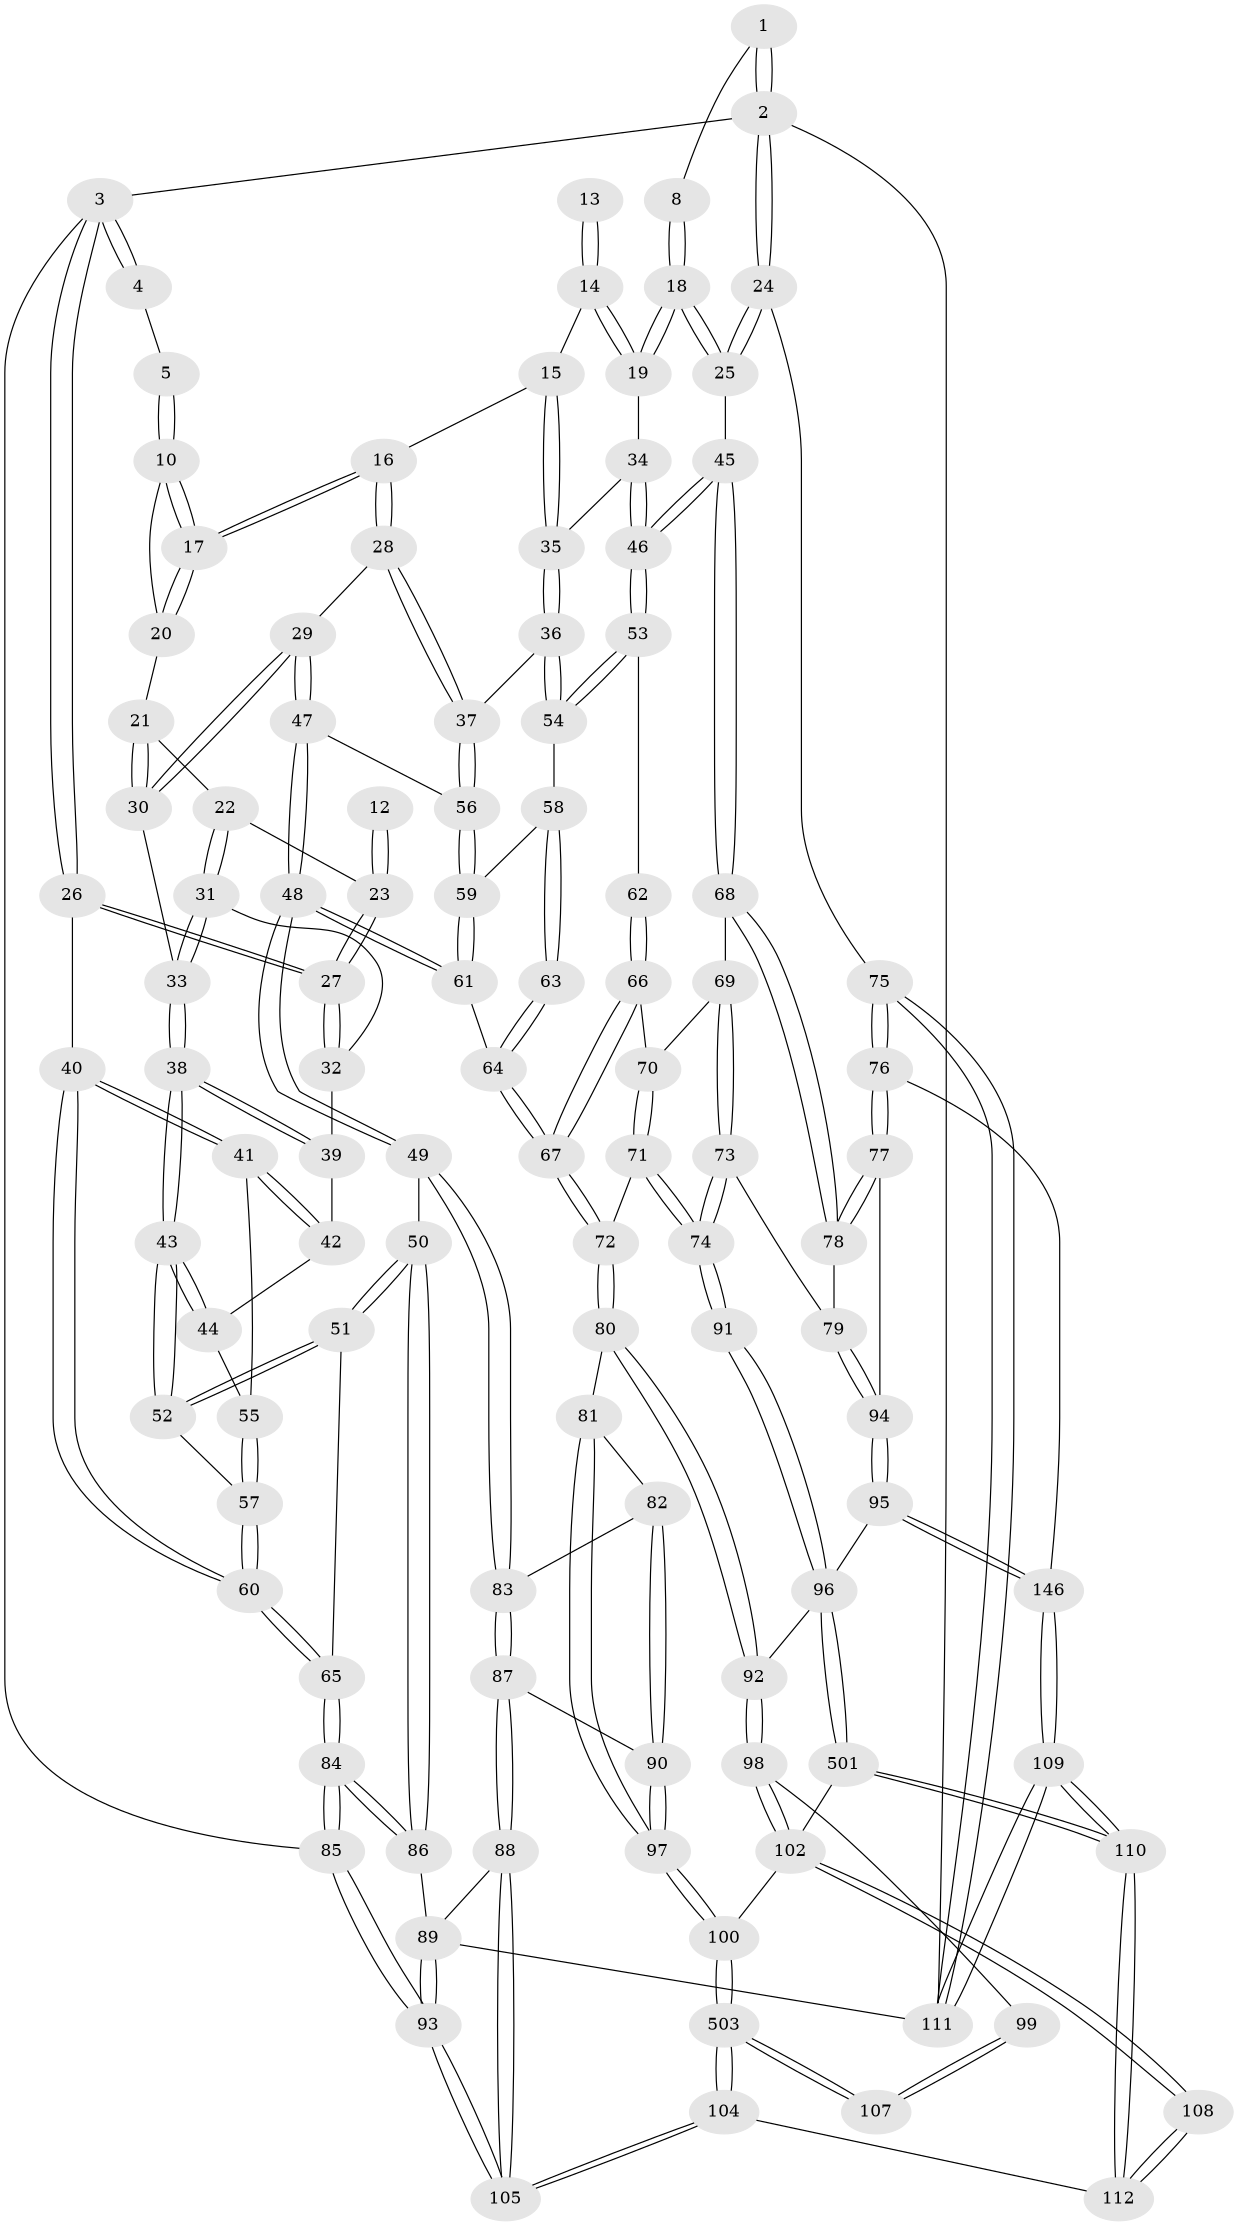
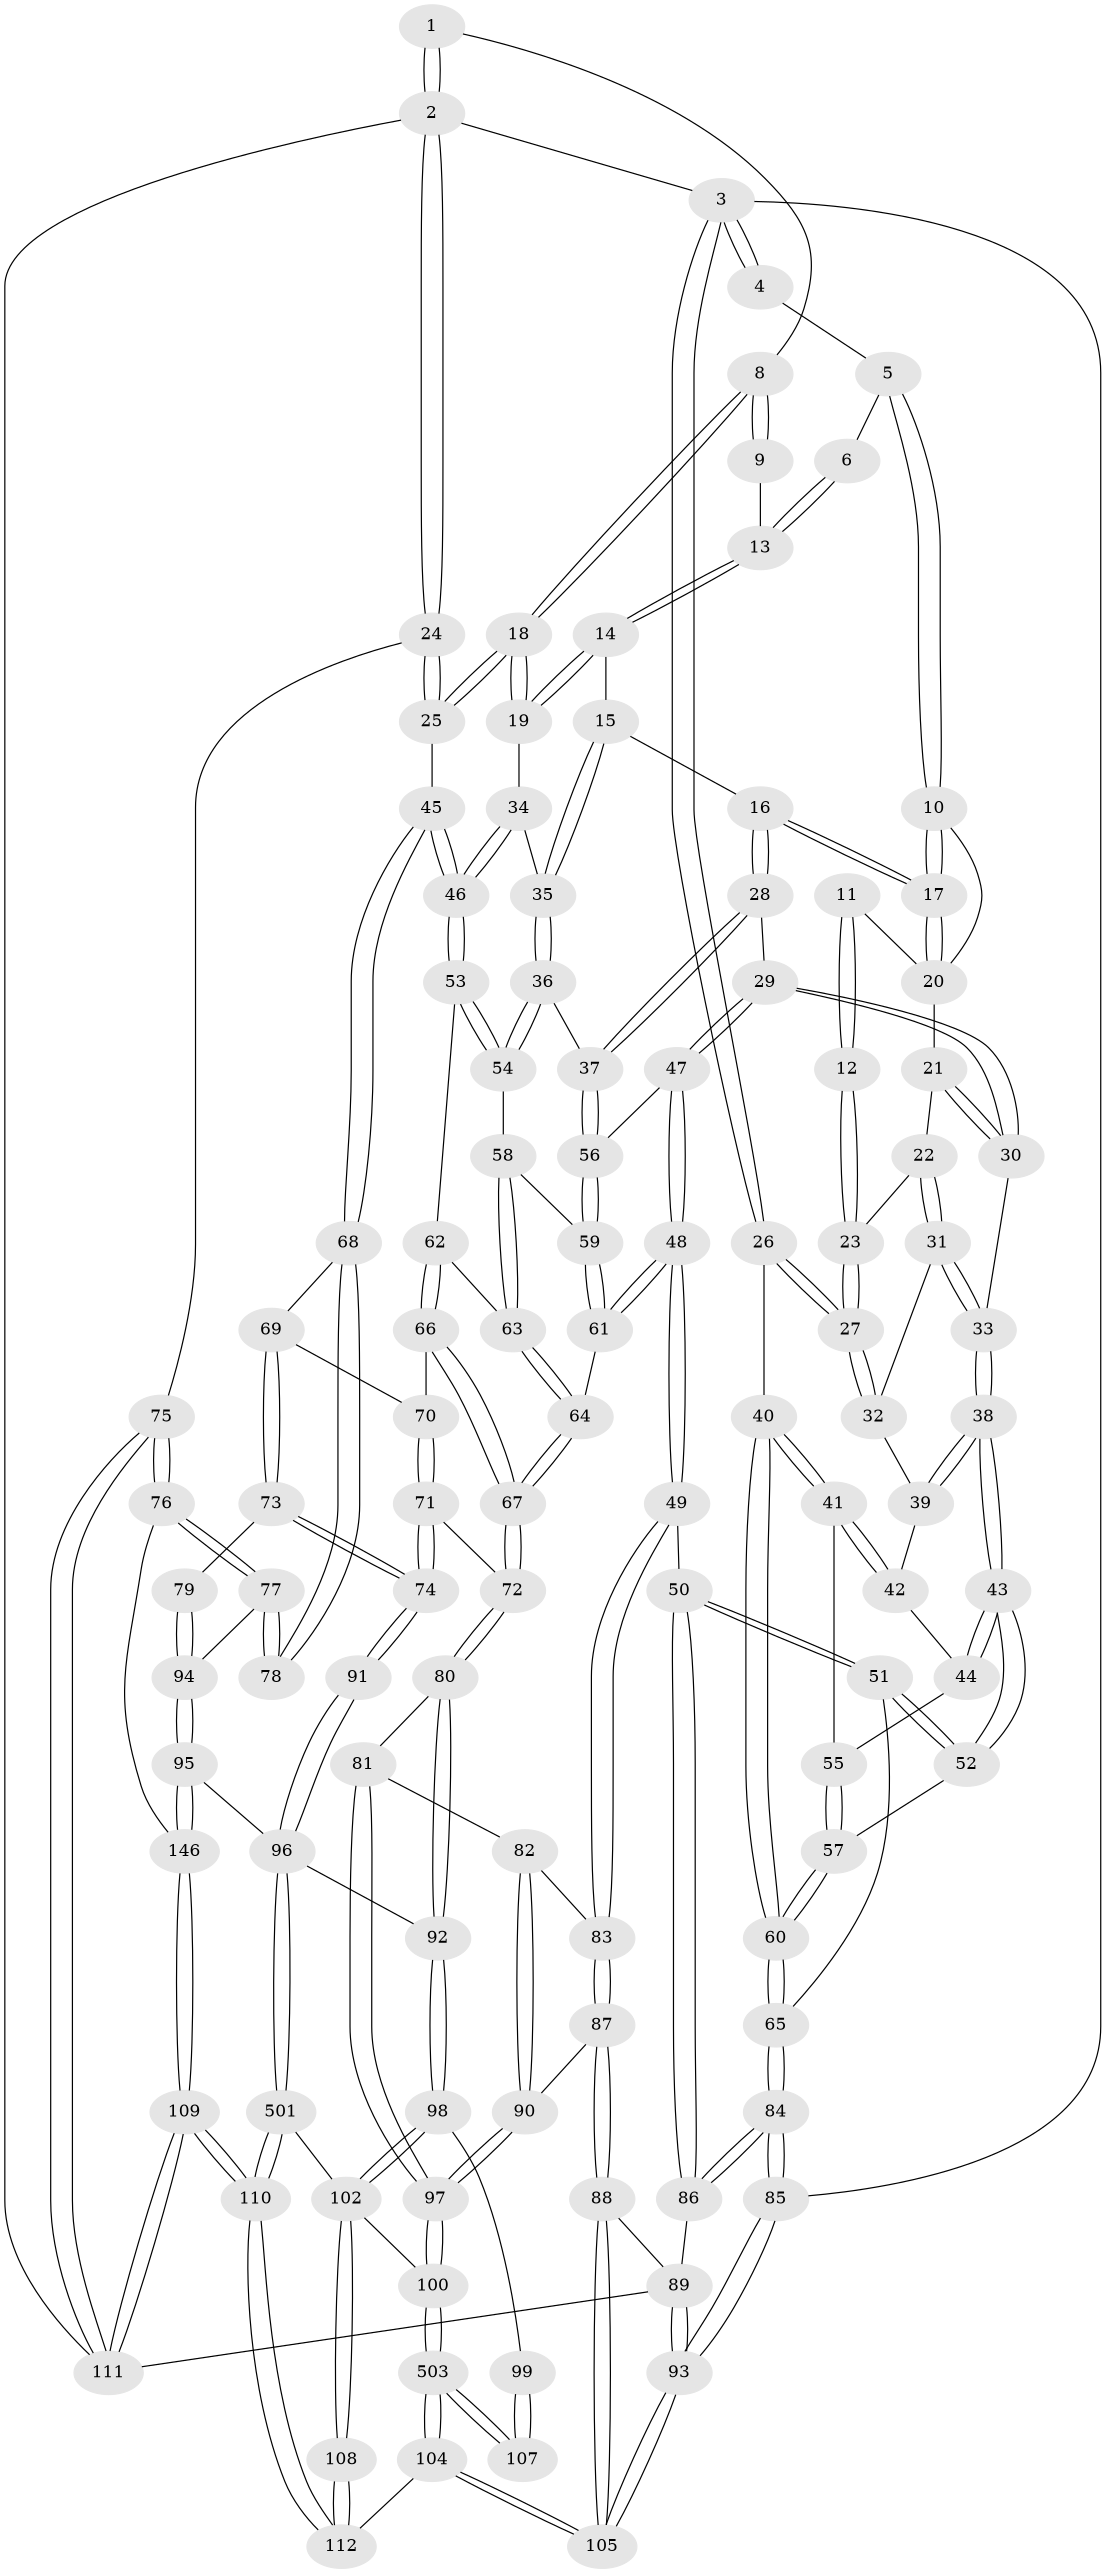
node "9": added
node "6": added
node "11": added
edge "62" -- "63": added
edge "78" -- "79": removed
